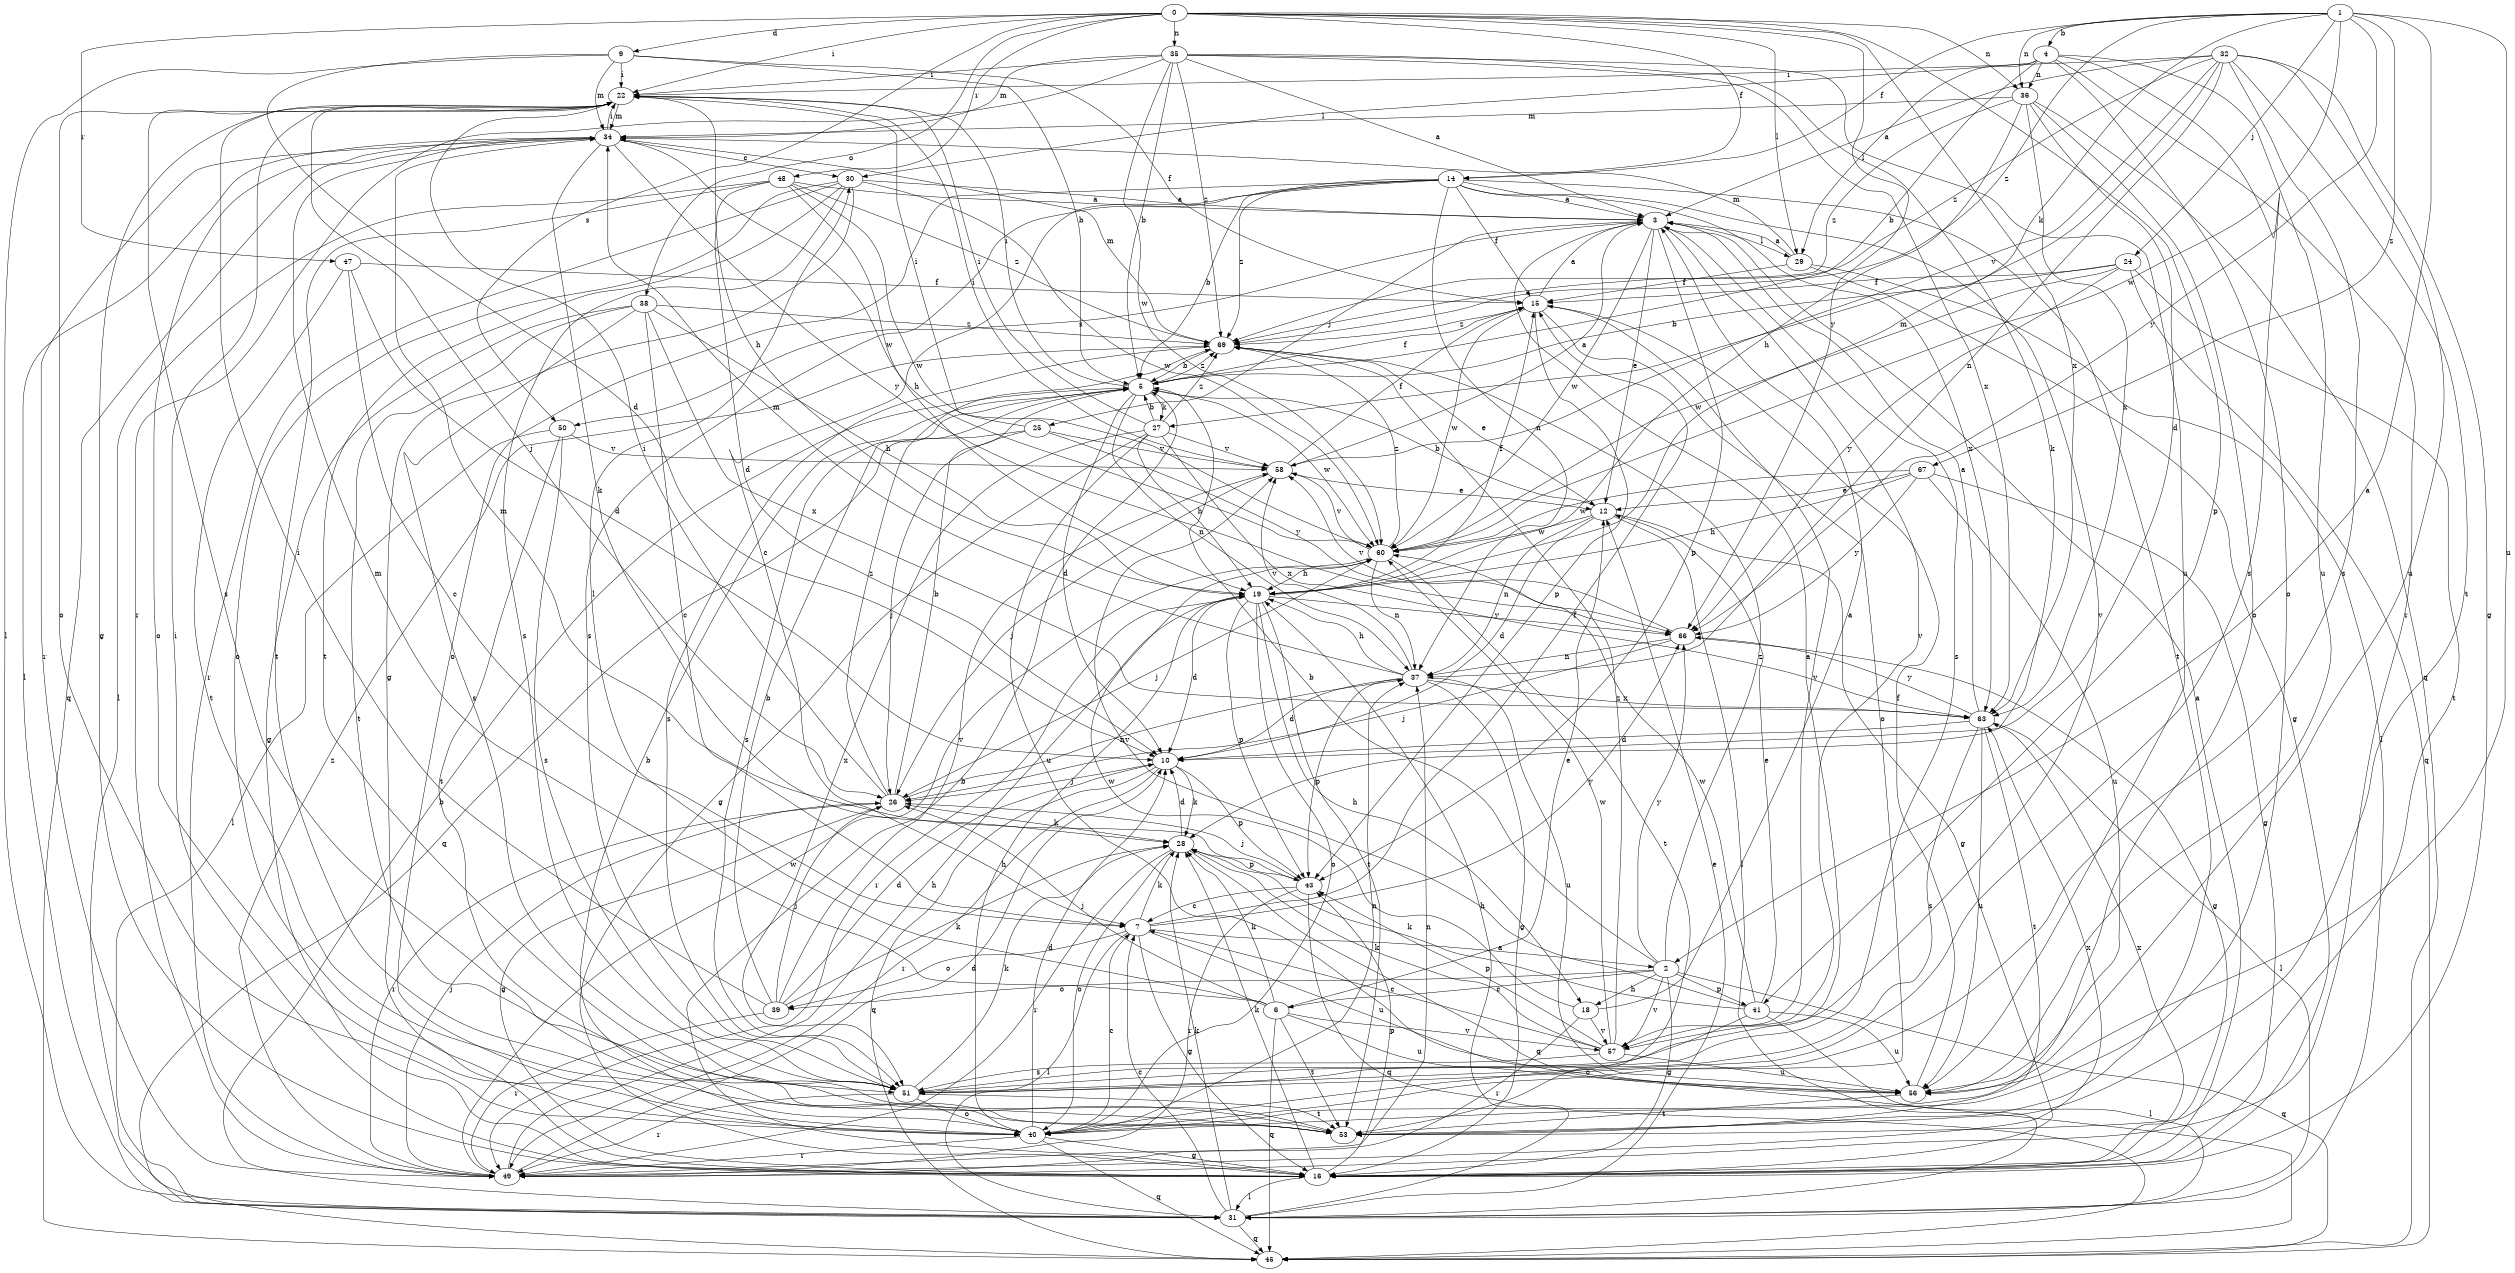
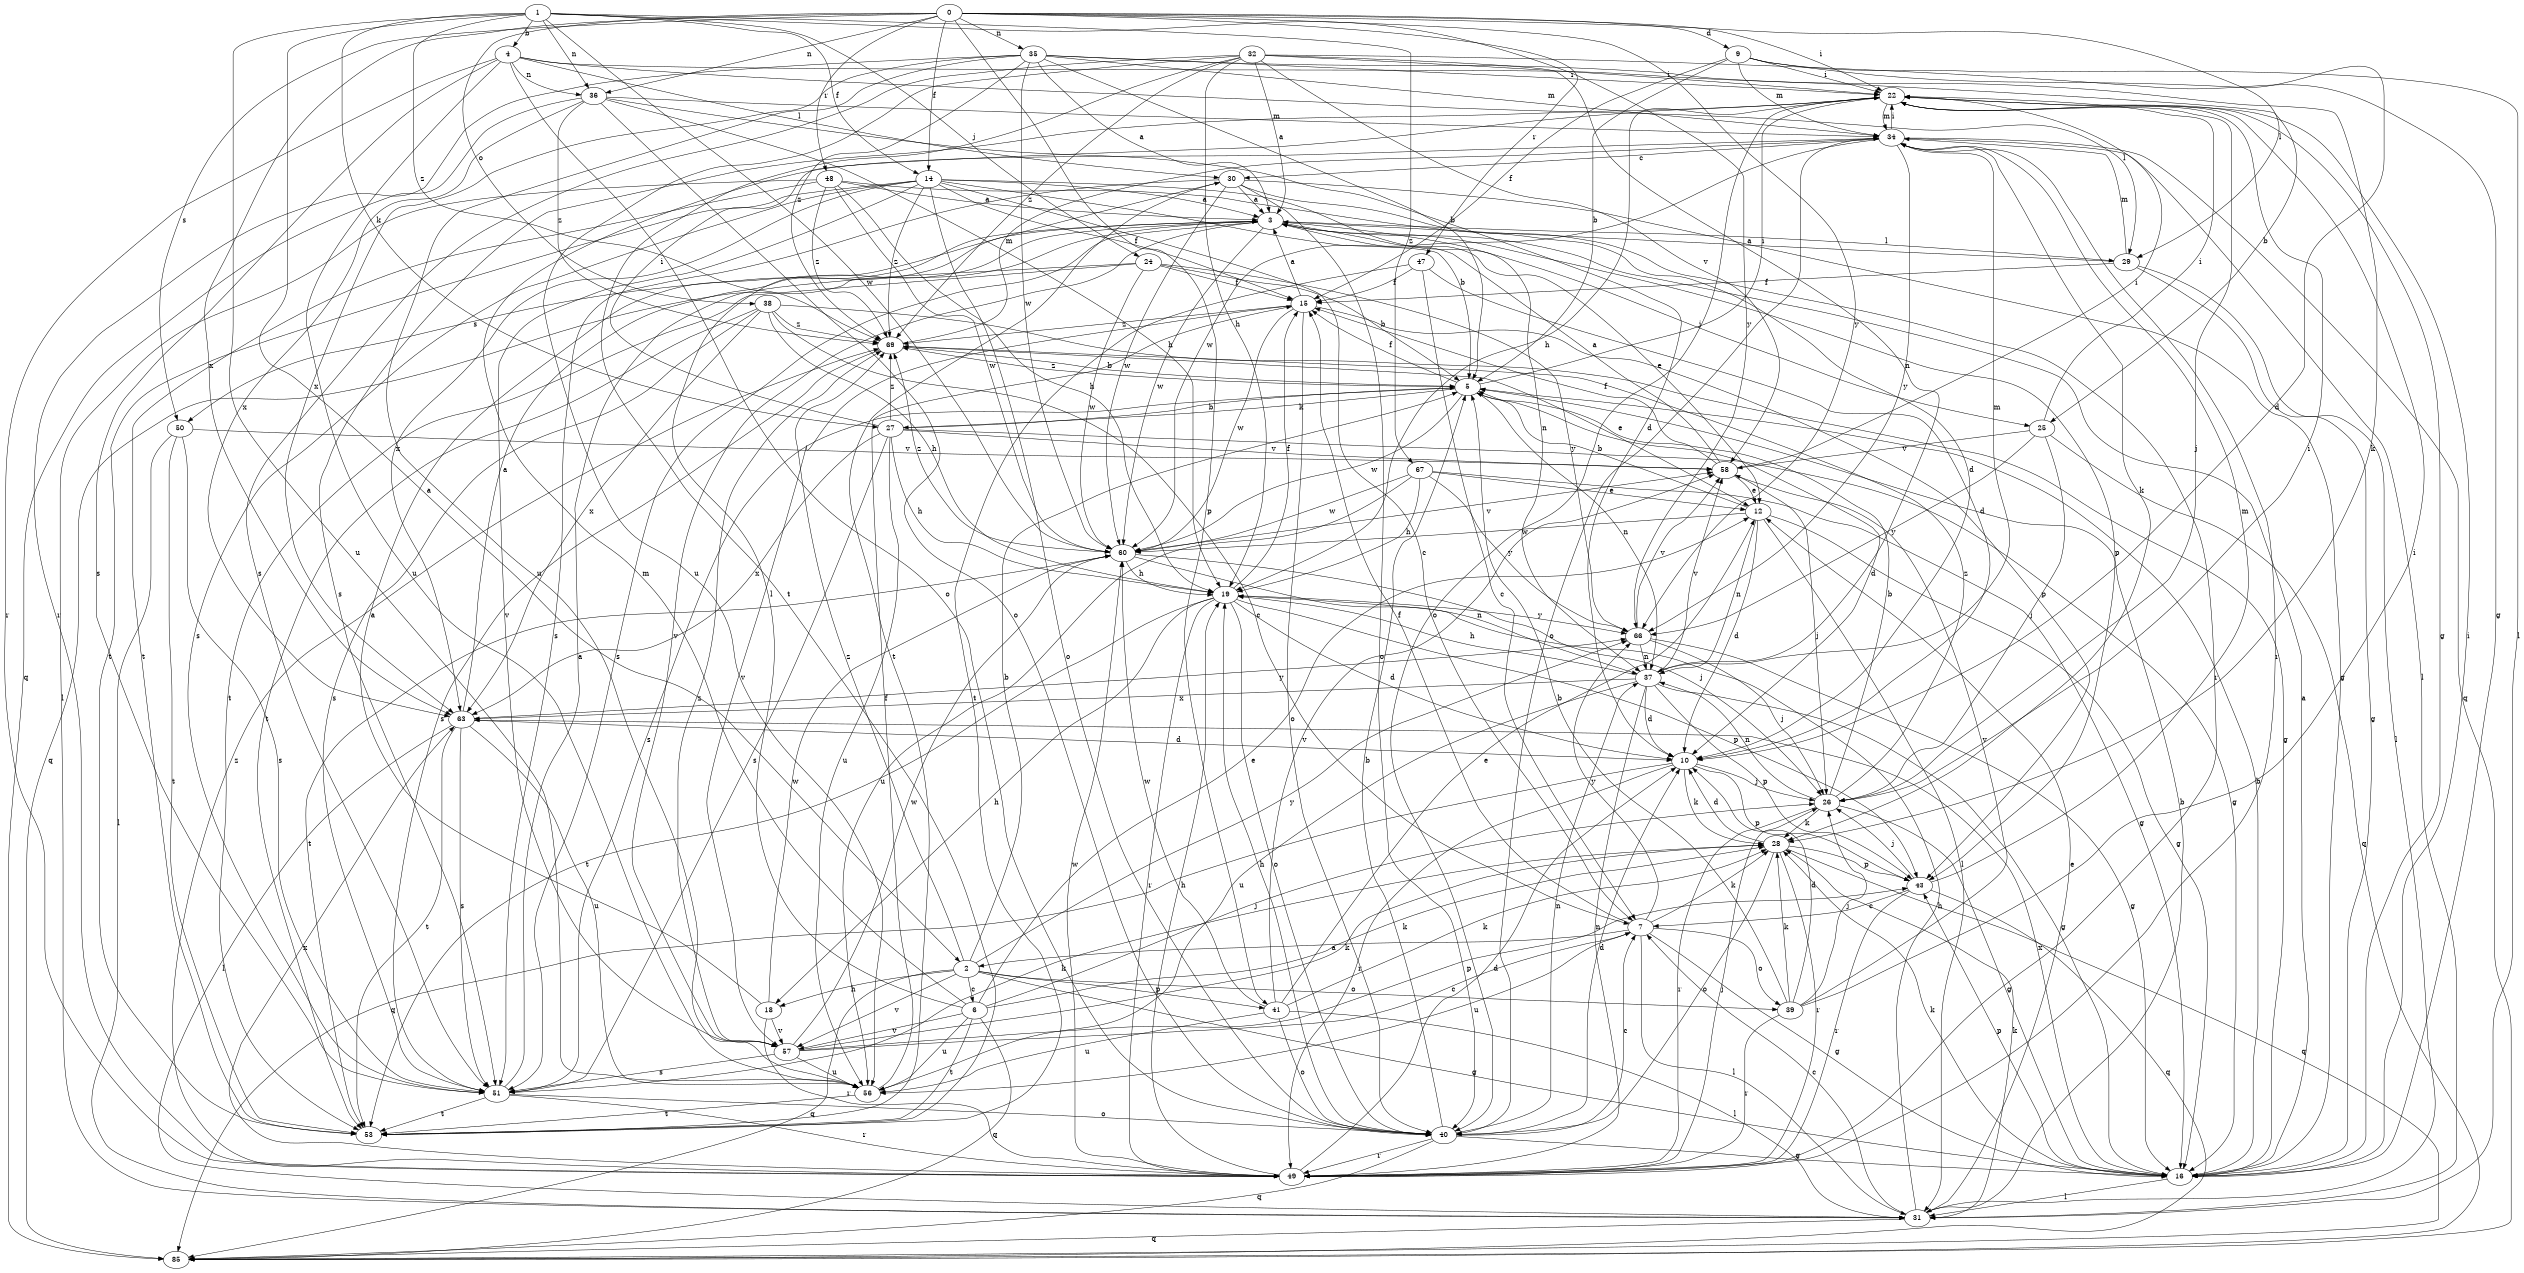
edge "4" -> "5": now "4" -> "25"
edge "32" -> "19": label "m" -> "h"
edge "27" -> "51": label "x" -> "s"
edge "49" -> "37": reversed
node "45": label "45" -> "85"
